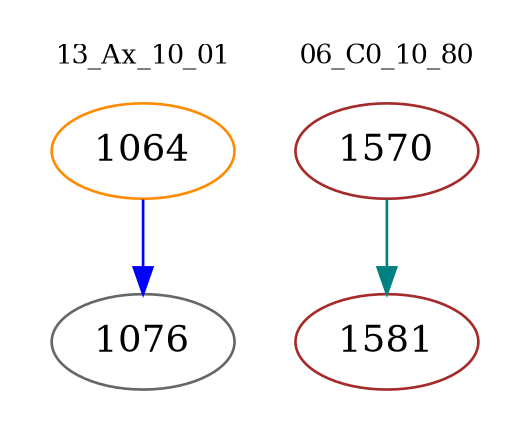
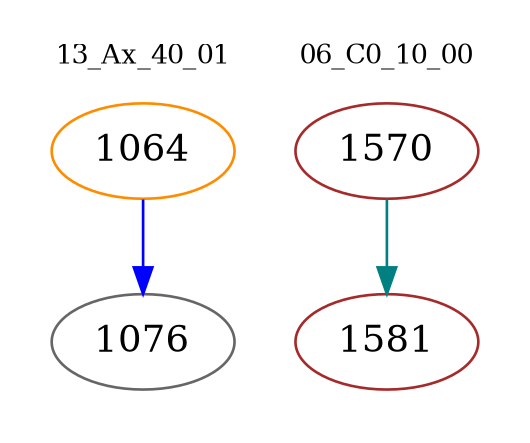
cluster "13_Ax_10_01": label "13_Ax_10_01" -> "13_Ax_40_01"
cluster "06_C0_10_80": label "06_C0_10_80" -> "06_C0_10_00"
